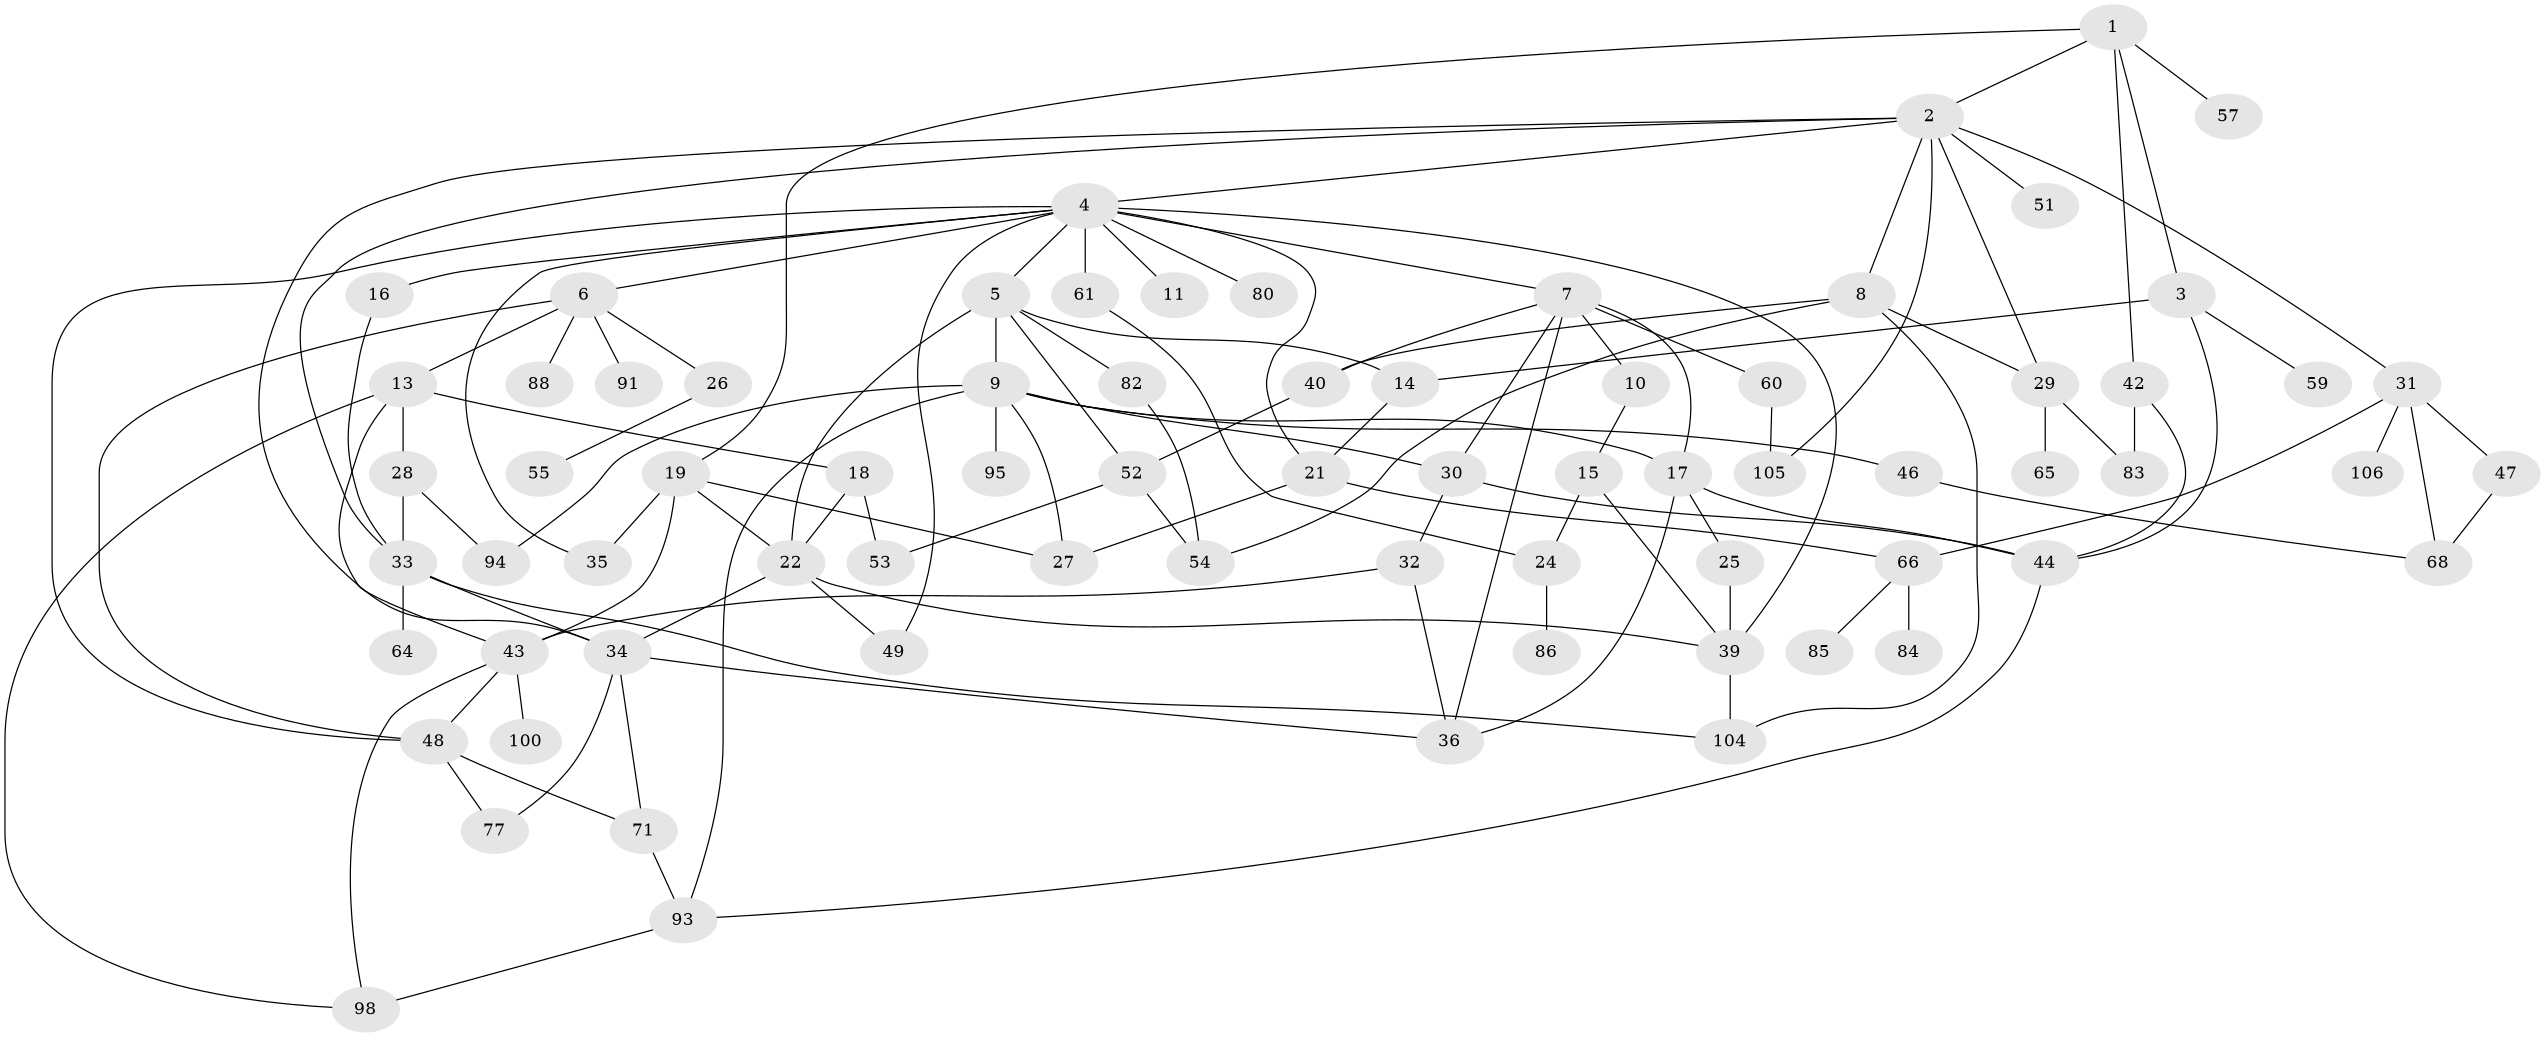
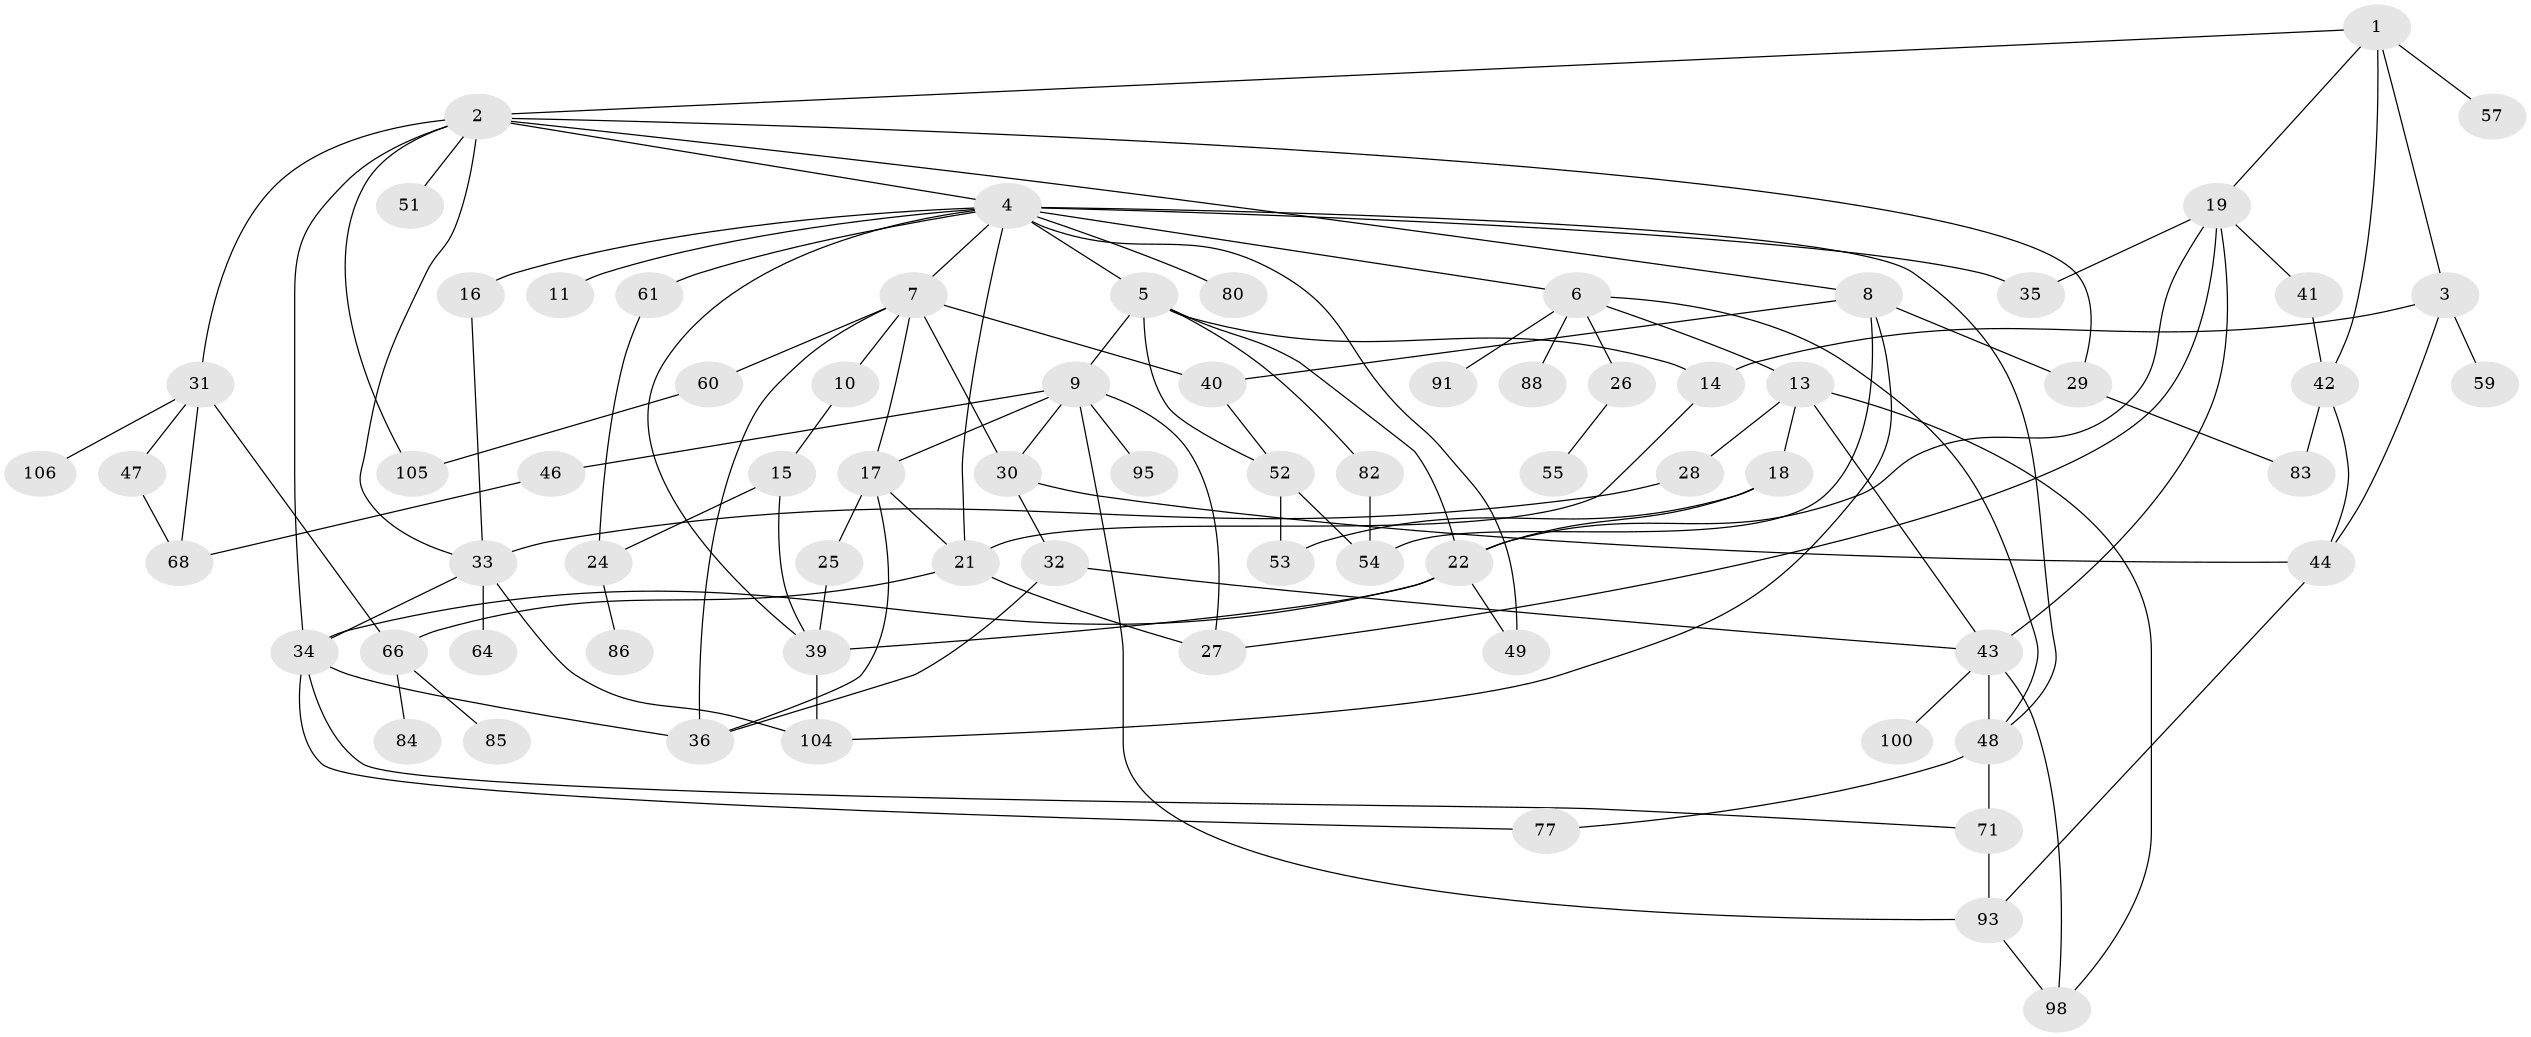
node "41": added
node "65": removed
edge "17" -- "44": now "17" -- "21"
node "94": removed
